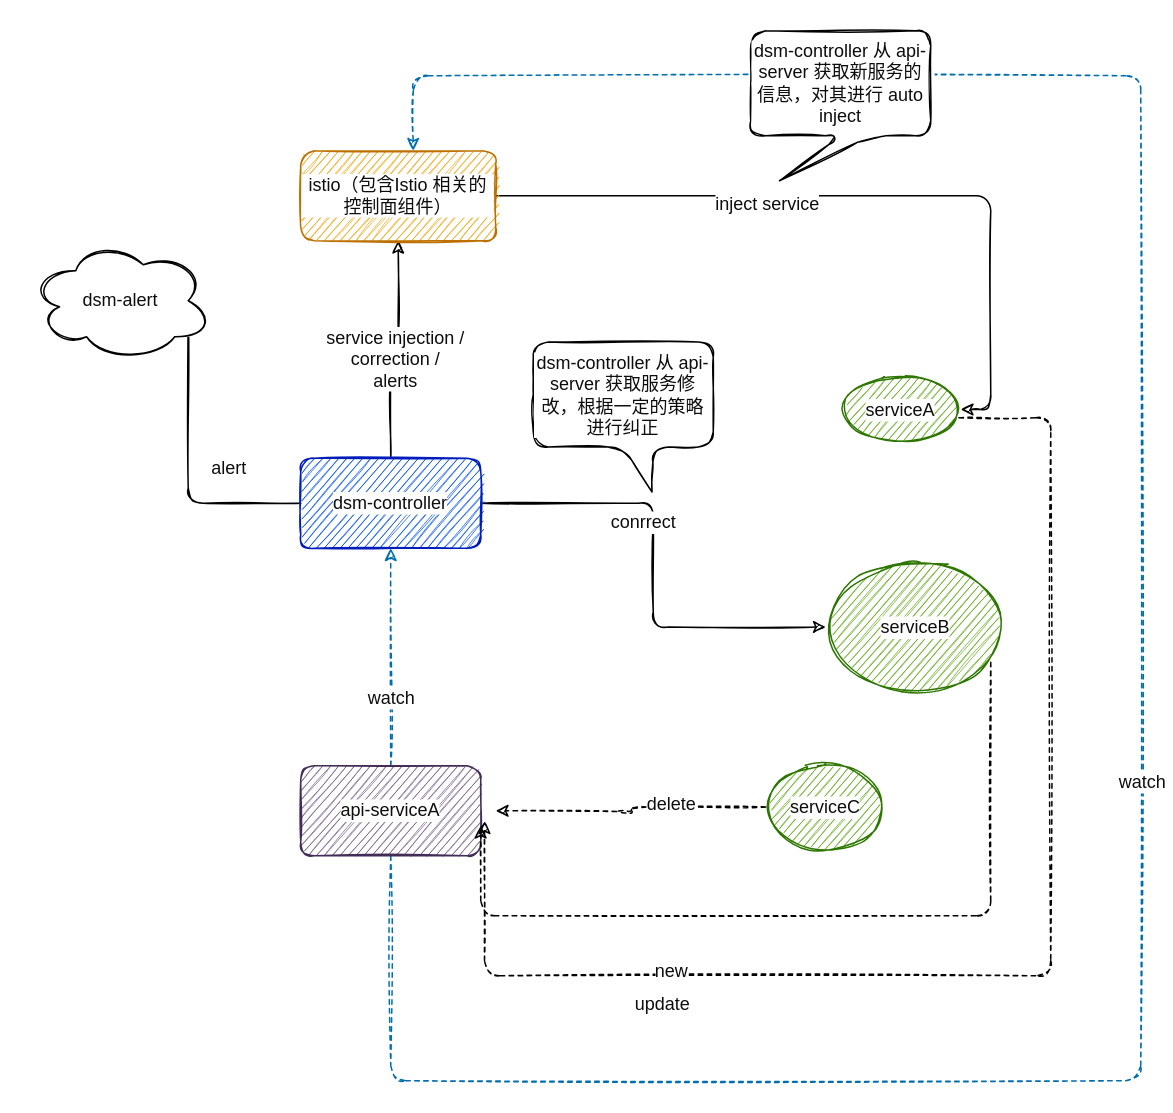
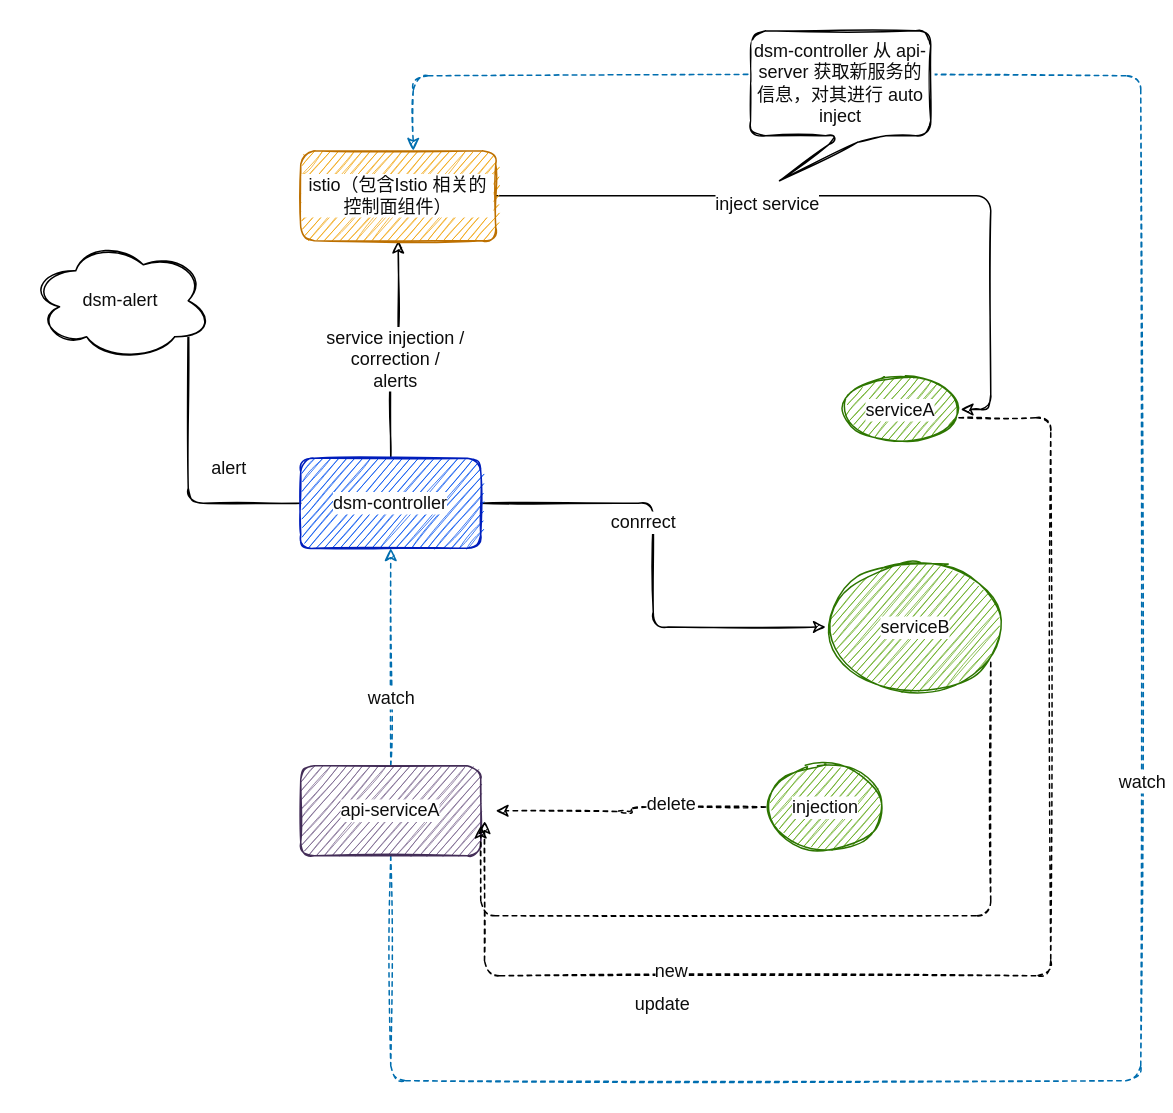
node "dsm-controller 从 api-server 获取服务修改，根据一定的策略进行纠正": removed
node "serviceC": label "serviceC" -> "injection"
